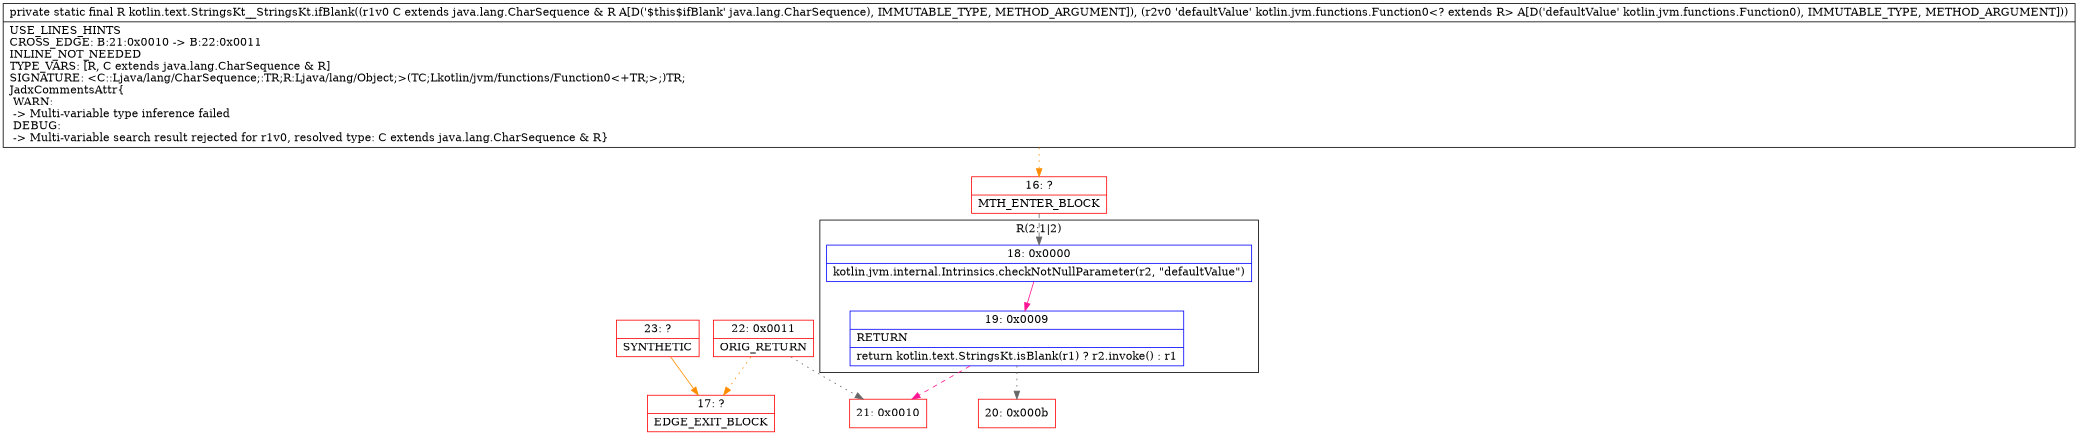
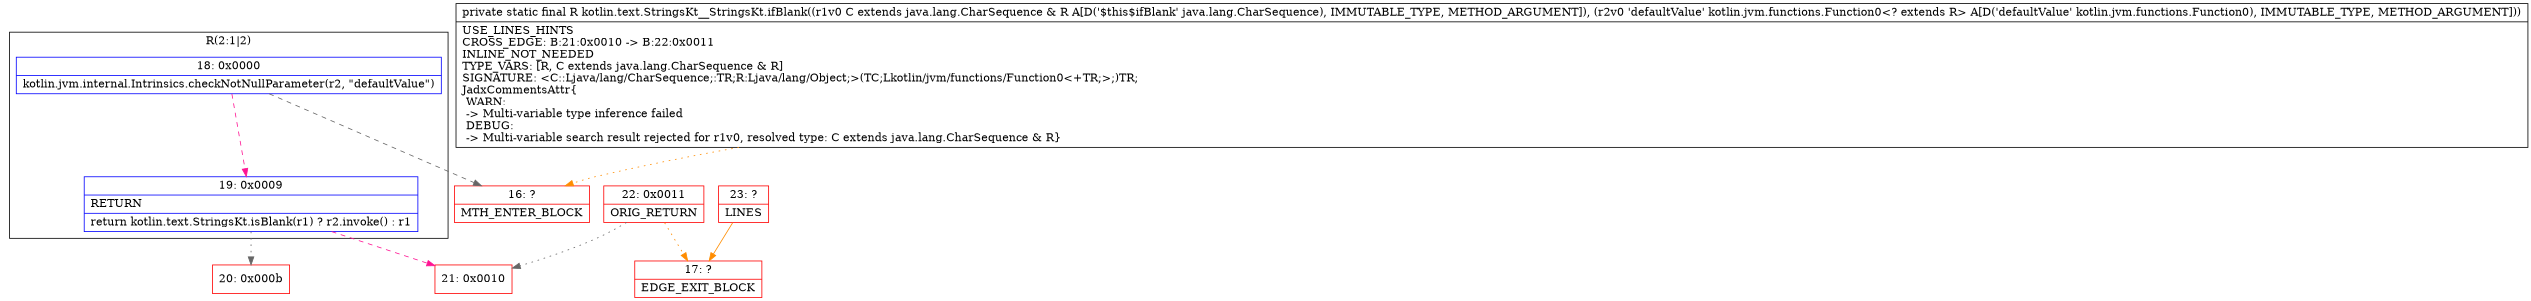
edge "16: ?" -> "18: 0x0000": reversed
edge "18: 0x0000" -> "19: 0x0009": style solid -> dashed
node "23: ?": text "SYNTHETIC" -> "LINES"
